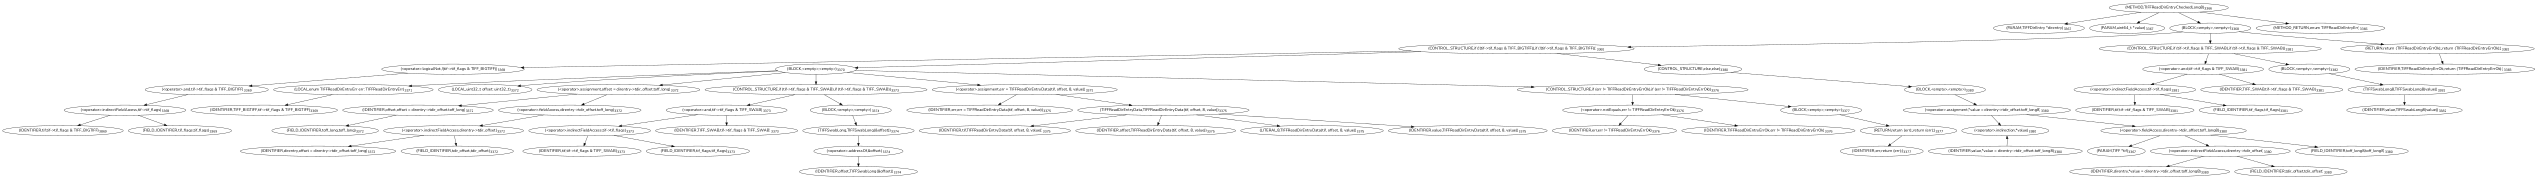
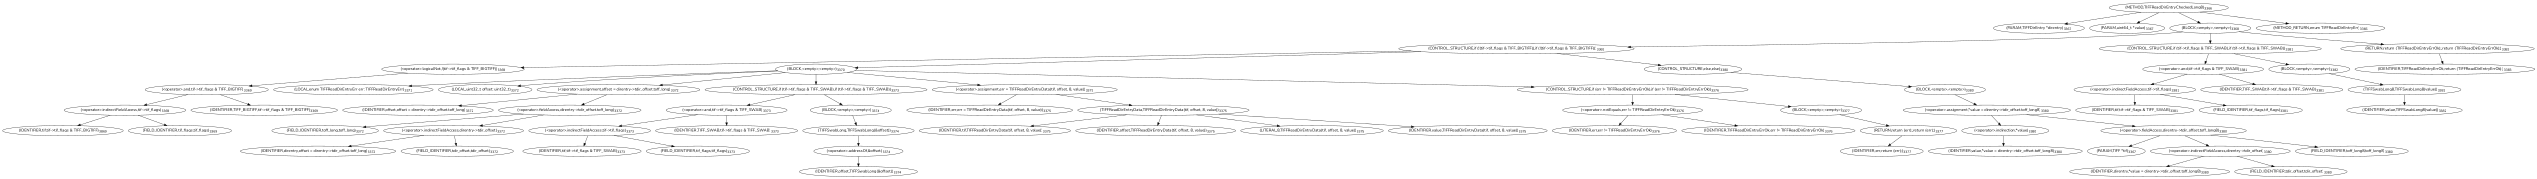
edge "(LOCAL,enum TIFFReadDirEntryErr err: TIFFReadDirEntryErr)" -> "(IDENTIFIER,TIFF_BIGTIFF,tif->tif_flags & TIFF_BIGTIFF)": now "(<operator>.and,tif->tif_flags & TIFF_BIGTIFF)" -> "(IDENTIFIER,TIFF_BIGTIFF,tif->tif_flags & TIFF_BIGTIFF)"
edge "(IDENTIFIER,offset,offset = direntry->tdir_offset.toff_long)" -> "(FIELD_IDENTIFIER,toff_long,toff_long)": now "(<operator>.fieldAccess,direntry->tdir_offset.toff_long)" -> "(FIELD_IDENTIFIER,toff_long,toff_long)"
edge "(IDENTIFIER,value,*value = direntry->tdir_offset.toff_long8)" -> "(<operator>.indirection,*value)": reversed
